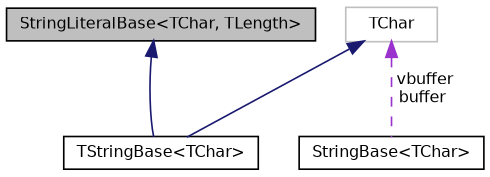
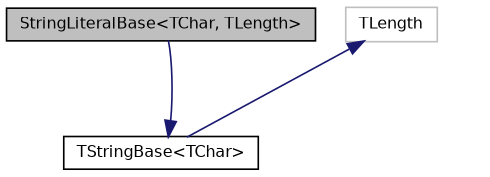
node "TChar": label "TChar" -> "TLength"
edge "TStringBase<TChar>" -> "StringLiteralBase<TChar, TLength>": reversed
node "StringBase<TChar>": removed
